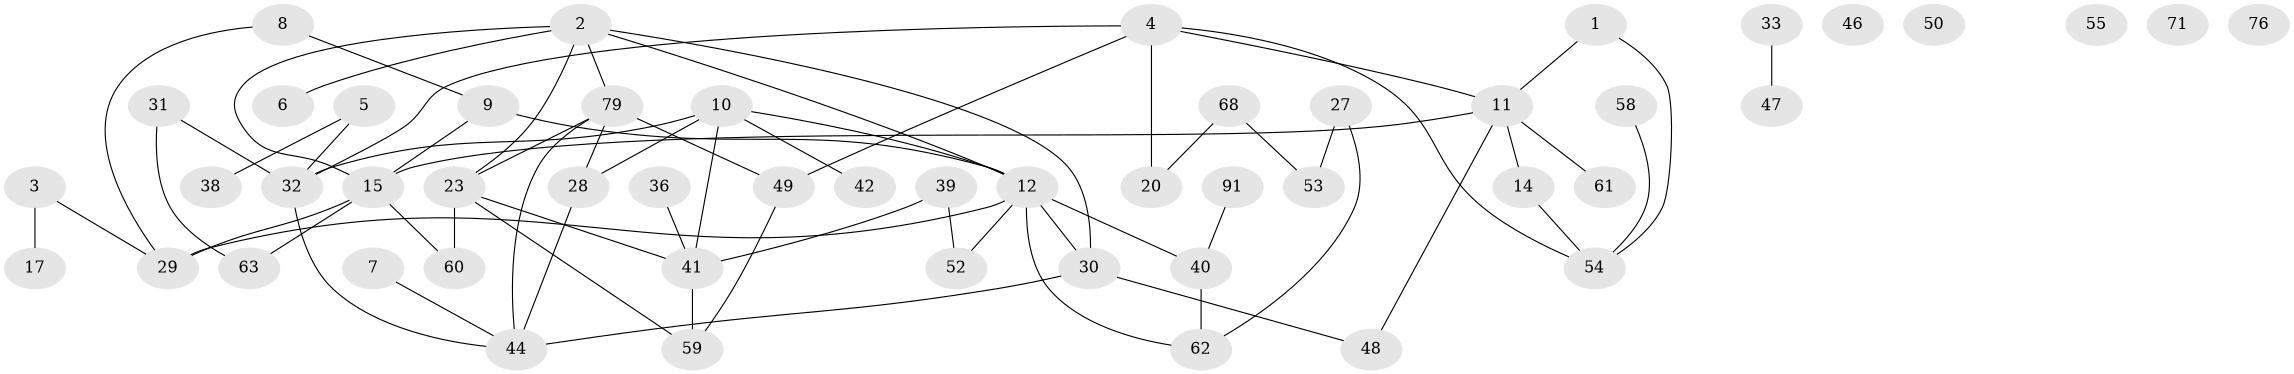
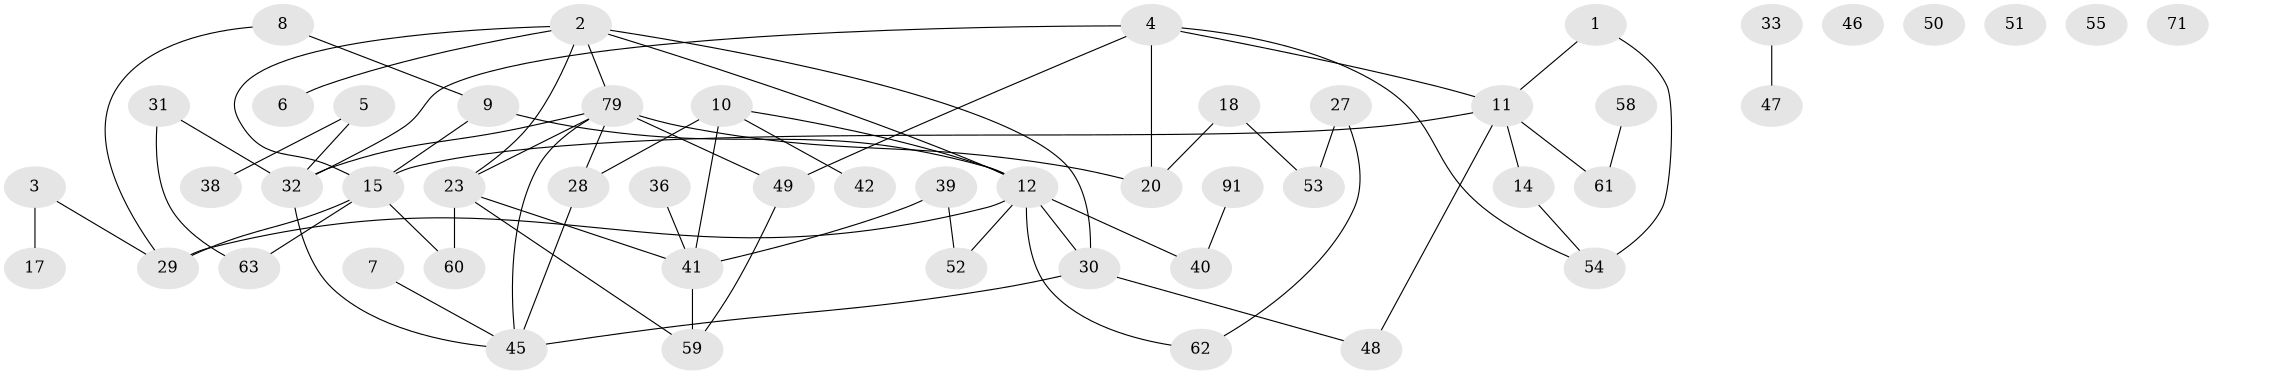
node "51": added
node "76": removed
node "68": label "68" -> "18"
edge "10" -- "32": now "79" -- "32"
edge "79" -- "20": added
edge "58" -- "54": now "58" -- "61"
edge "40" -- "62": removed
node "44": label "44" -> "45"
